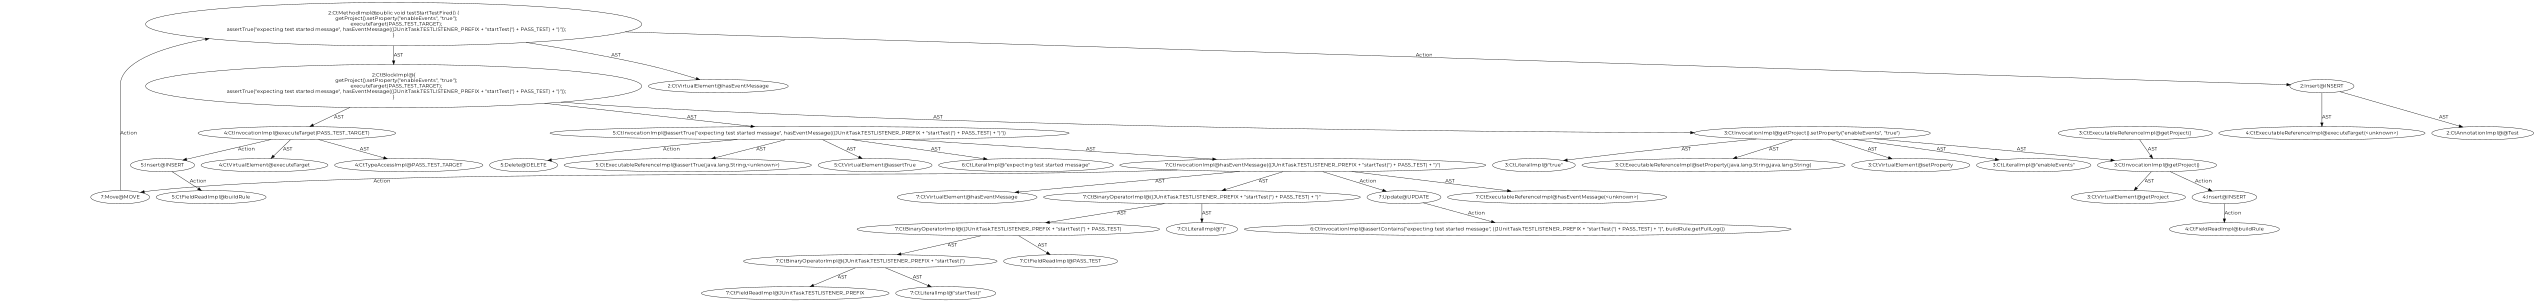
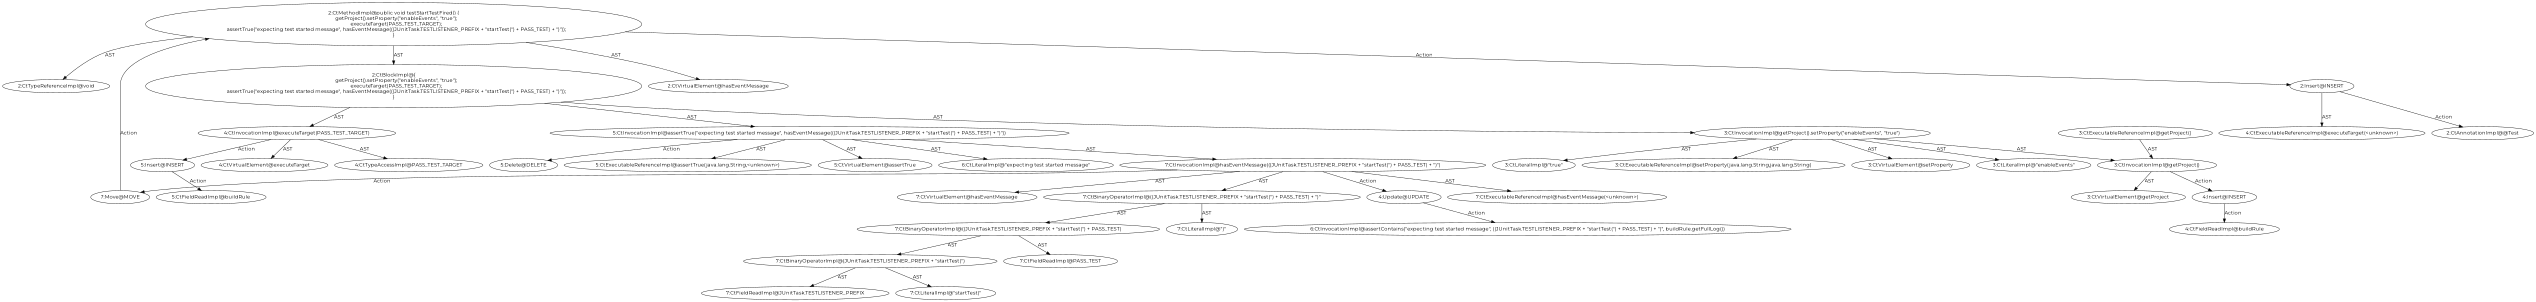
node "2:CtTypeReferenceImpl@void": added
edge "2:Insert@INSERT" -> "2:CtAnnotationImpl@@Test": label "AST" -> "Action"
node "7:Update@UPDATE": label "7:Update@UPDATE" -> "4:Update@UPDATE"
